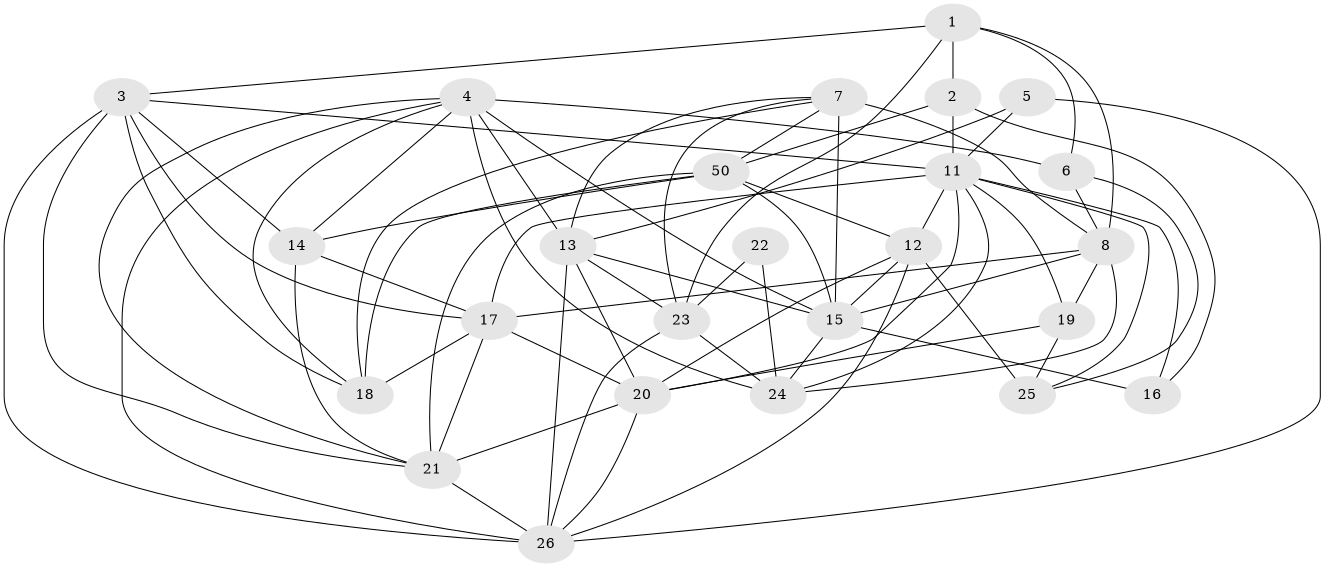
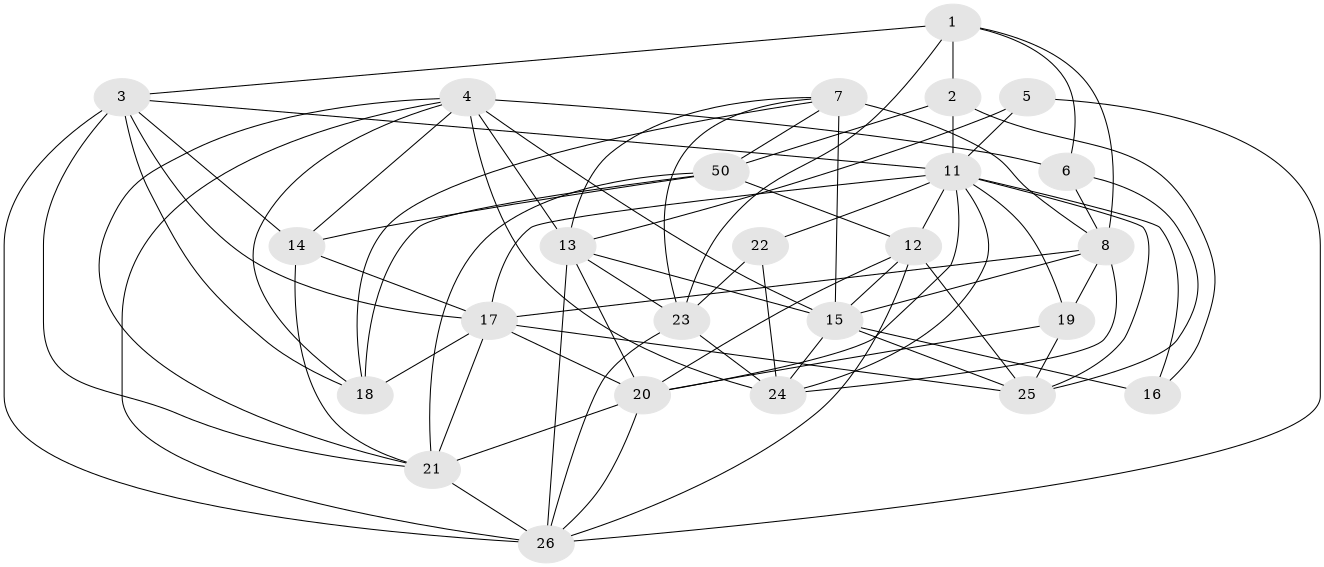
edge "11" -- "22": added
edge "50" -- "15": now "25" -- "15"
edge "17" -- "25": added
